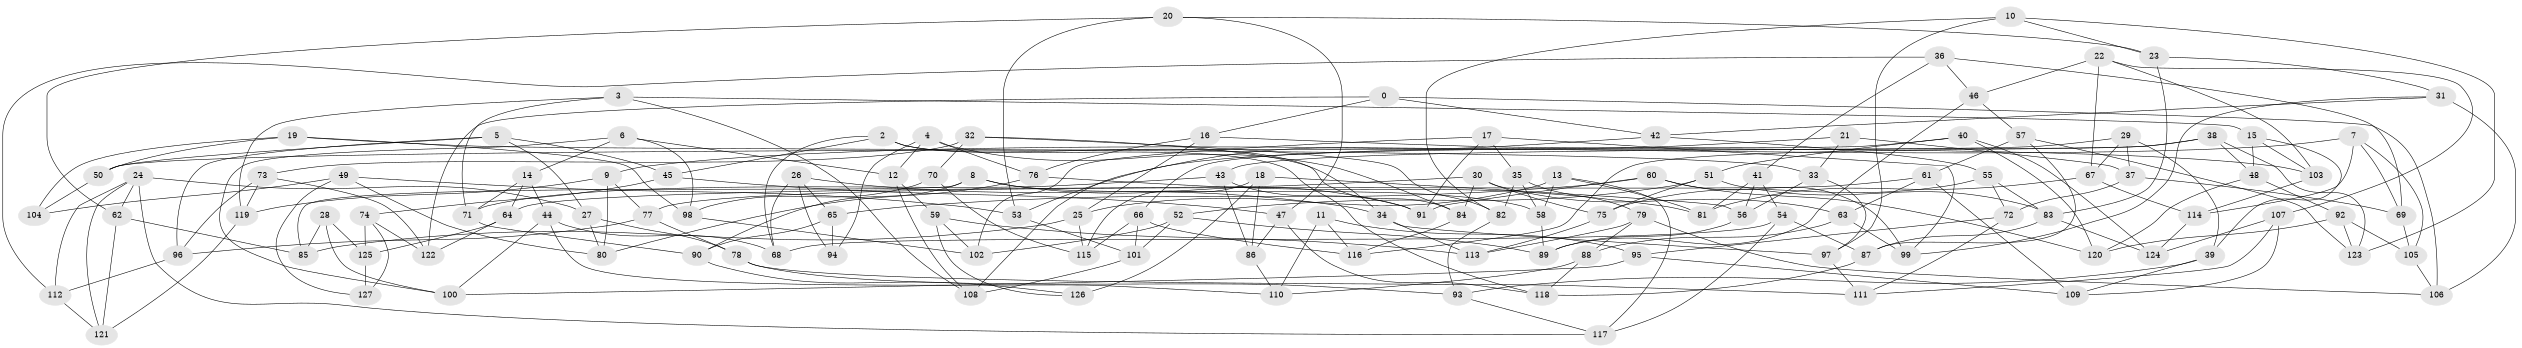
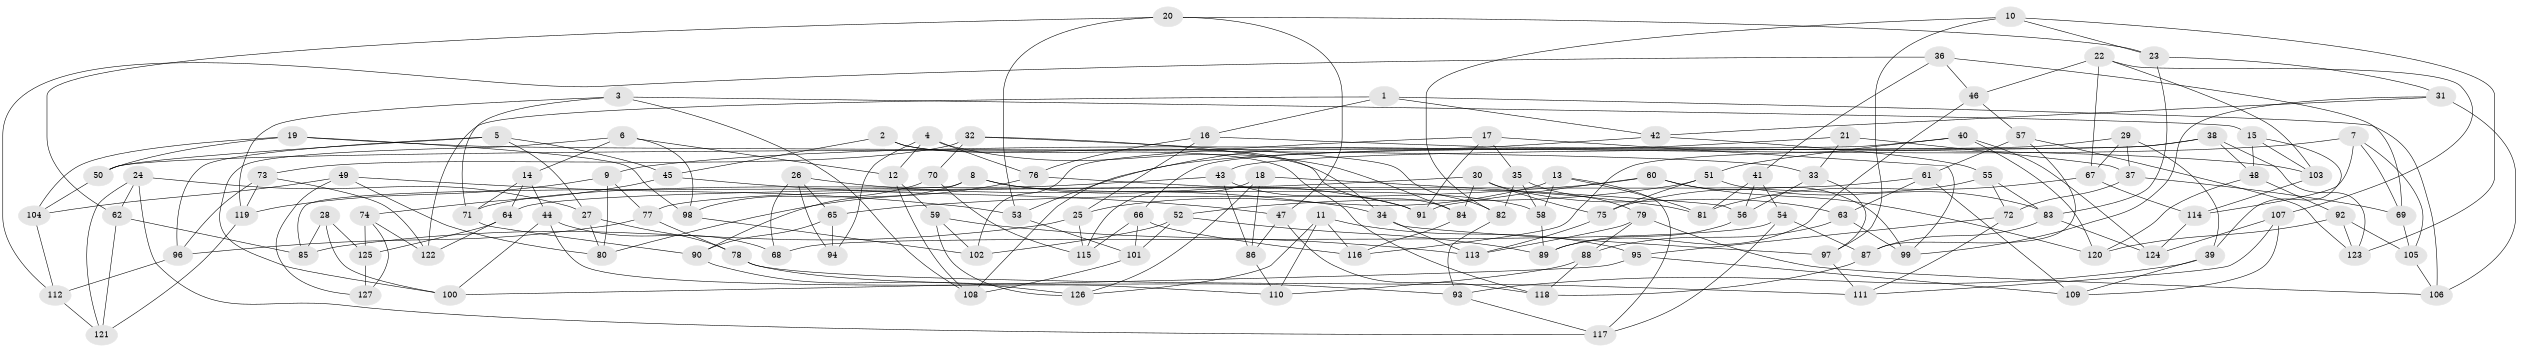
node "0": label "0" -> "1"
edge "2" -- "68": removed
edge "24" -- "112": now "104" -- "112"
edge "11" -- "126": added
